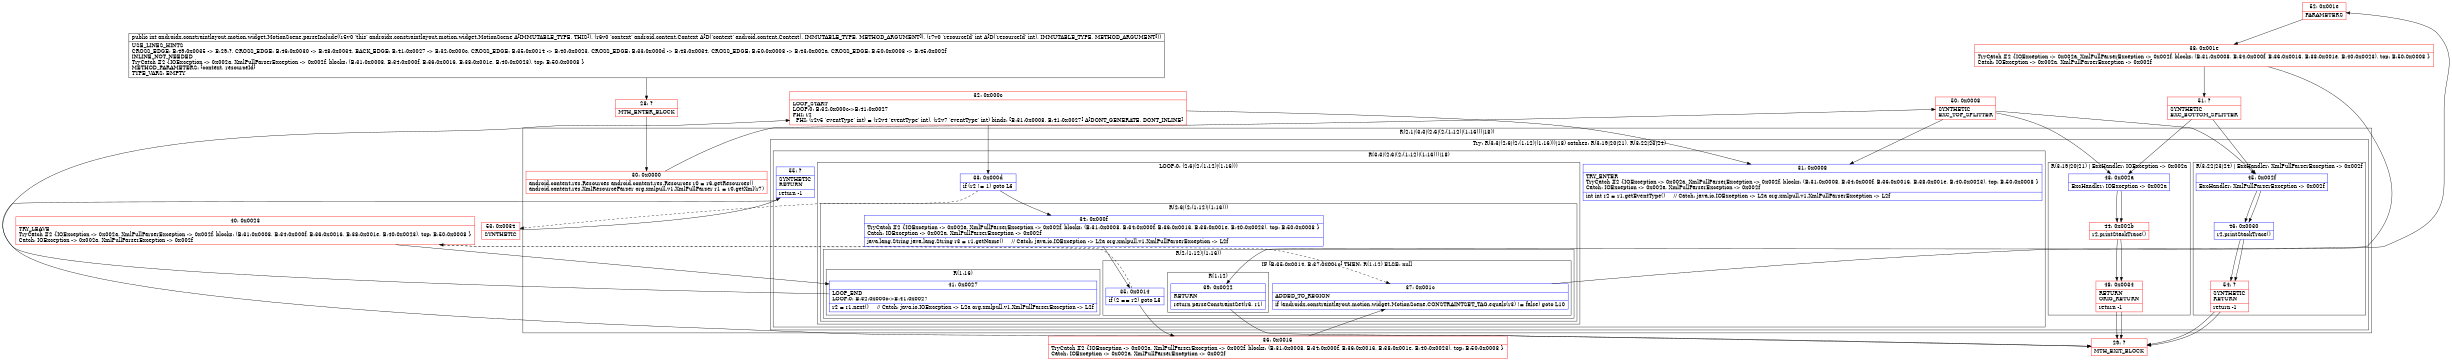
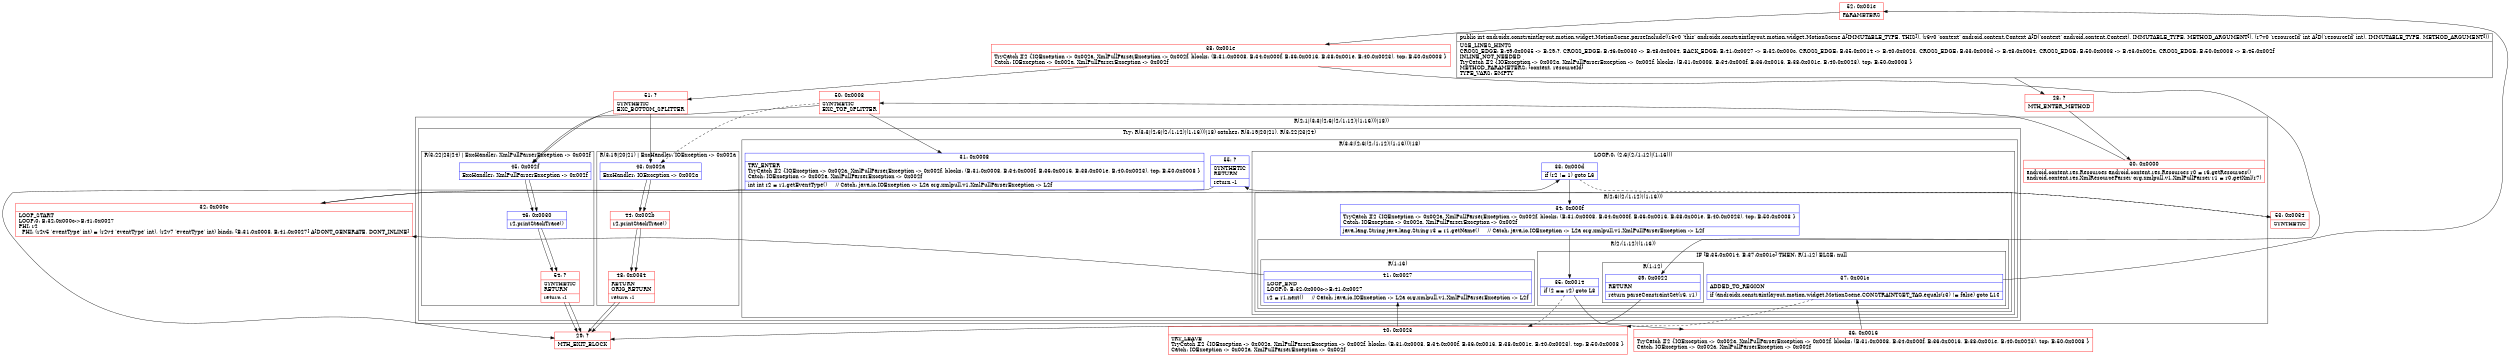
node "28: ?": text "MTH_ENTER_BLOCK" -> "MTH_ENTER_METHOD"
edge "32: 0x000c" -> "31: 0x0008": reversed
edge "50: 0x0008" -> "43: 0x002a": style solid -> dashed
edge "40: 0x0023" -> "37: 0x001c": reversed
